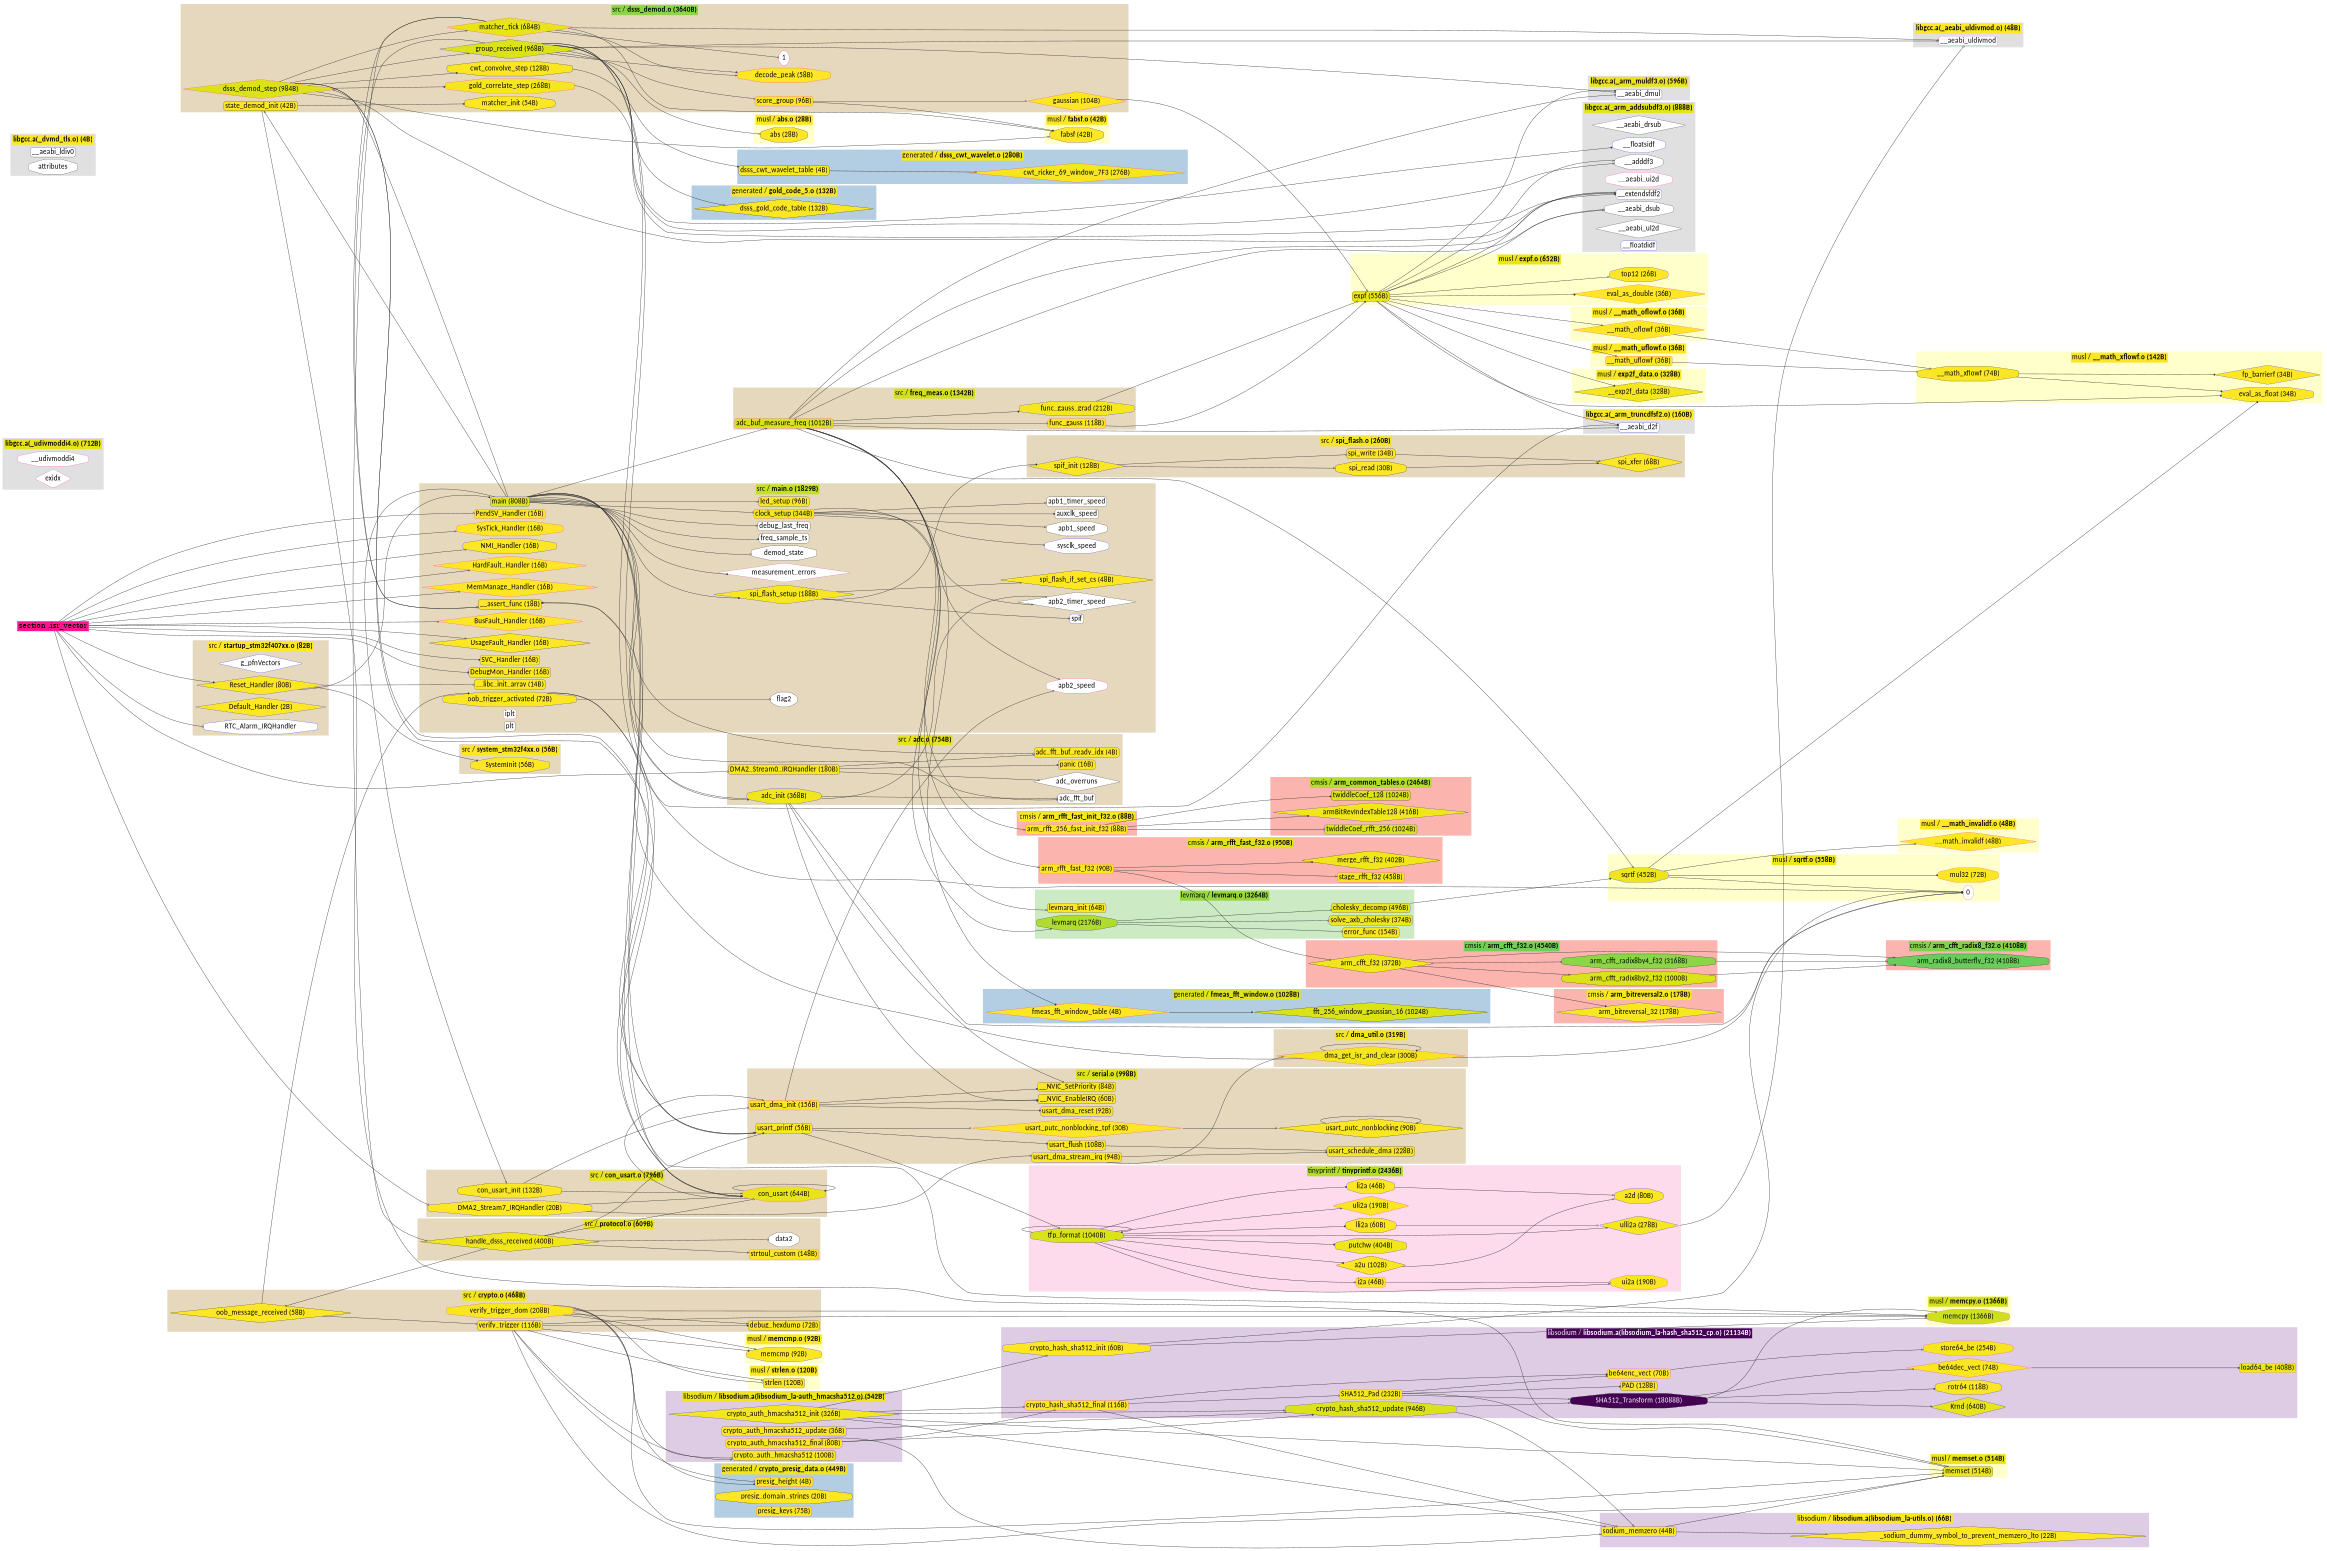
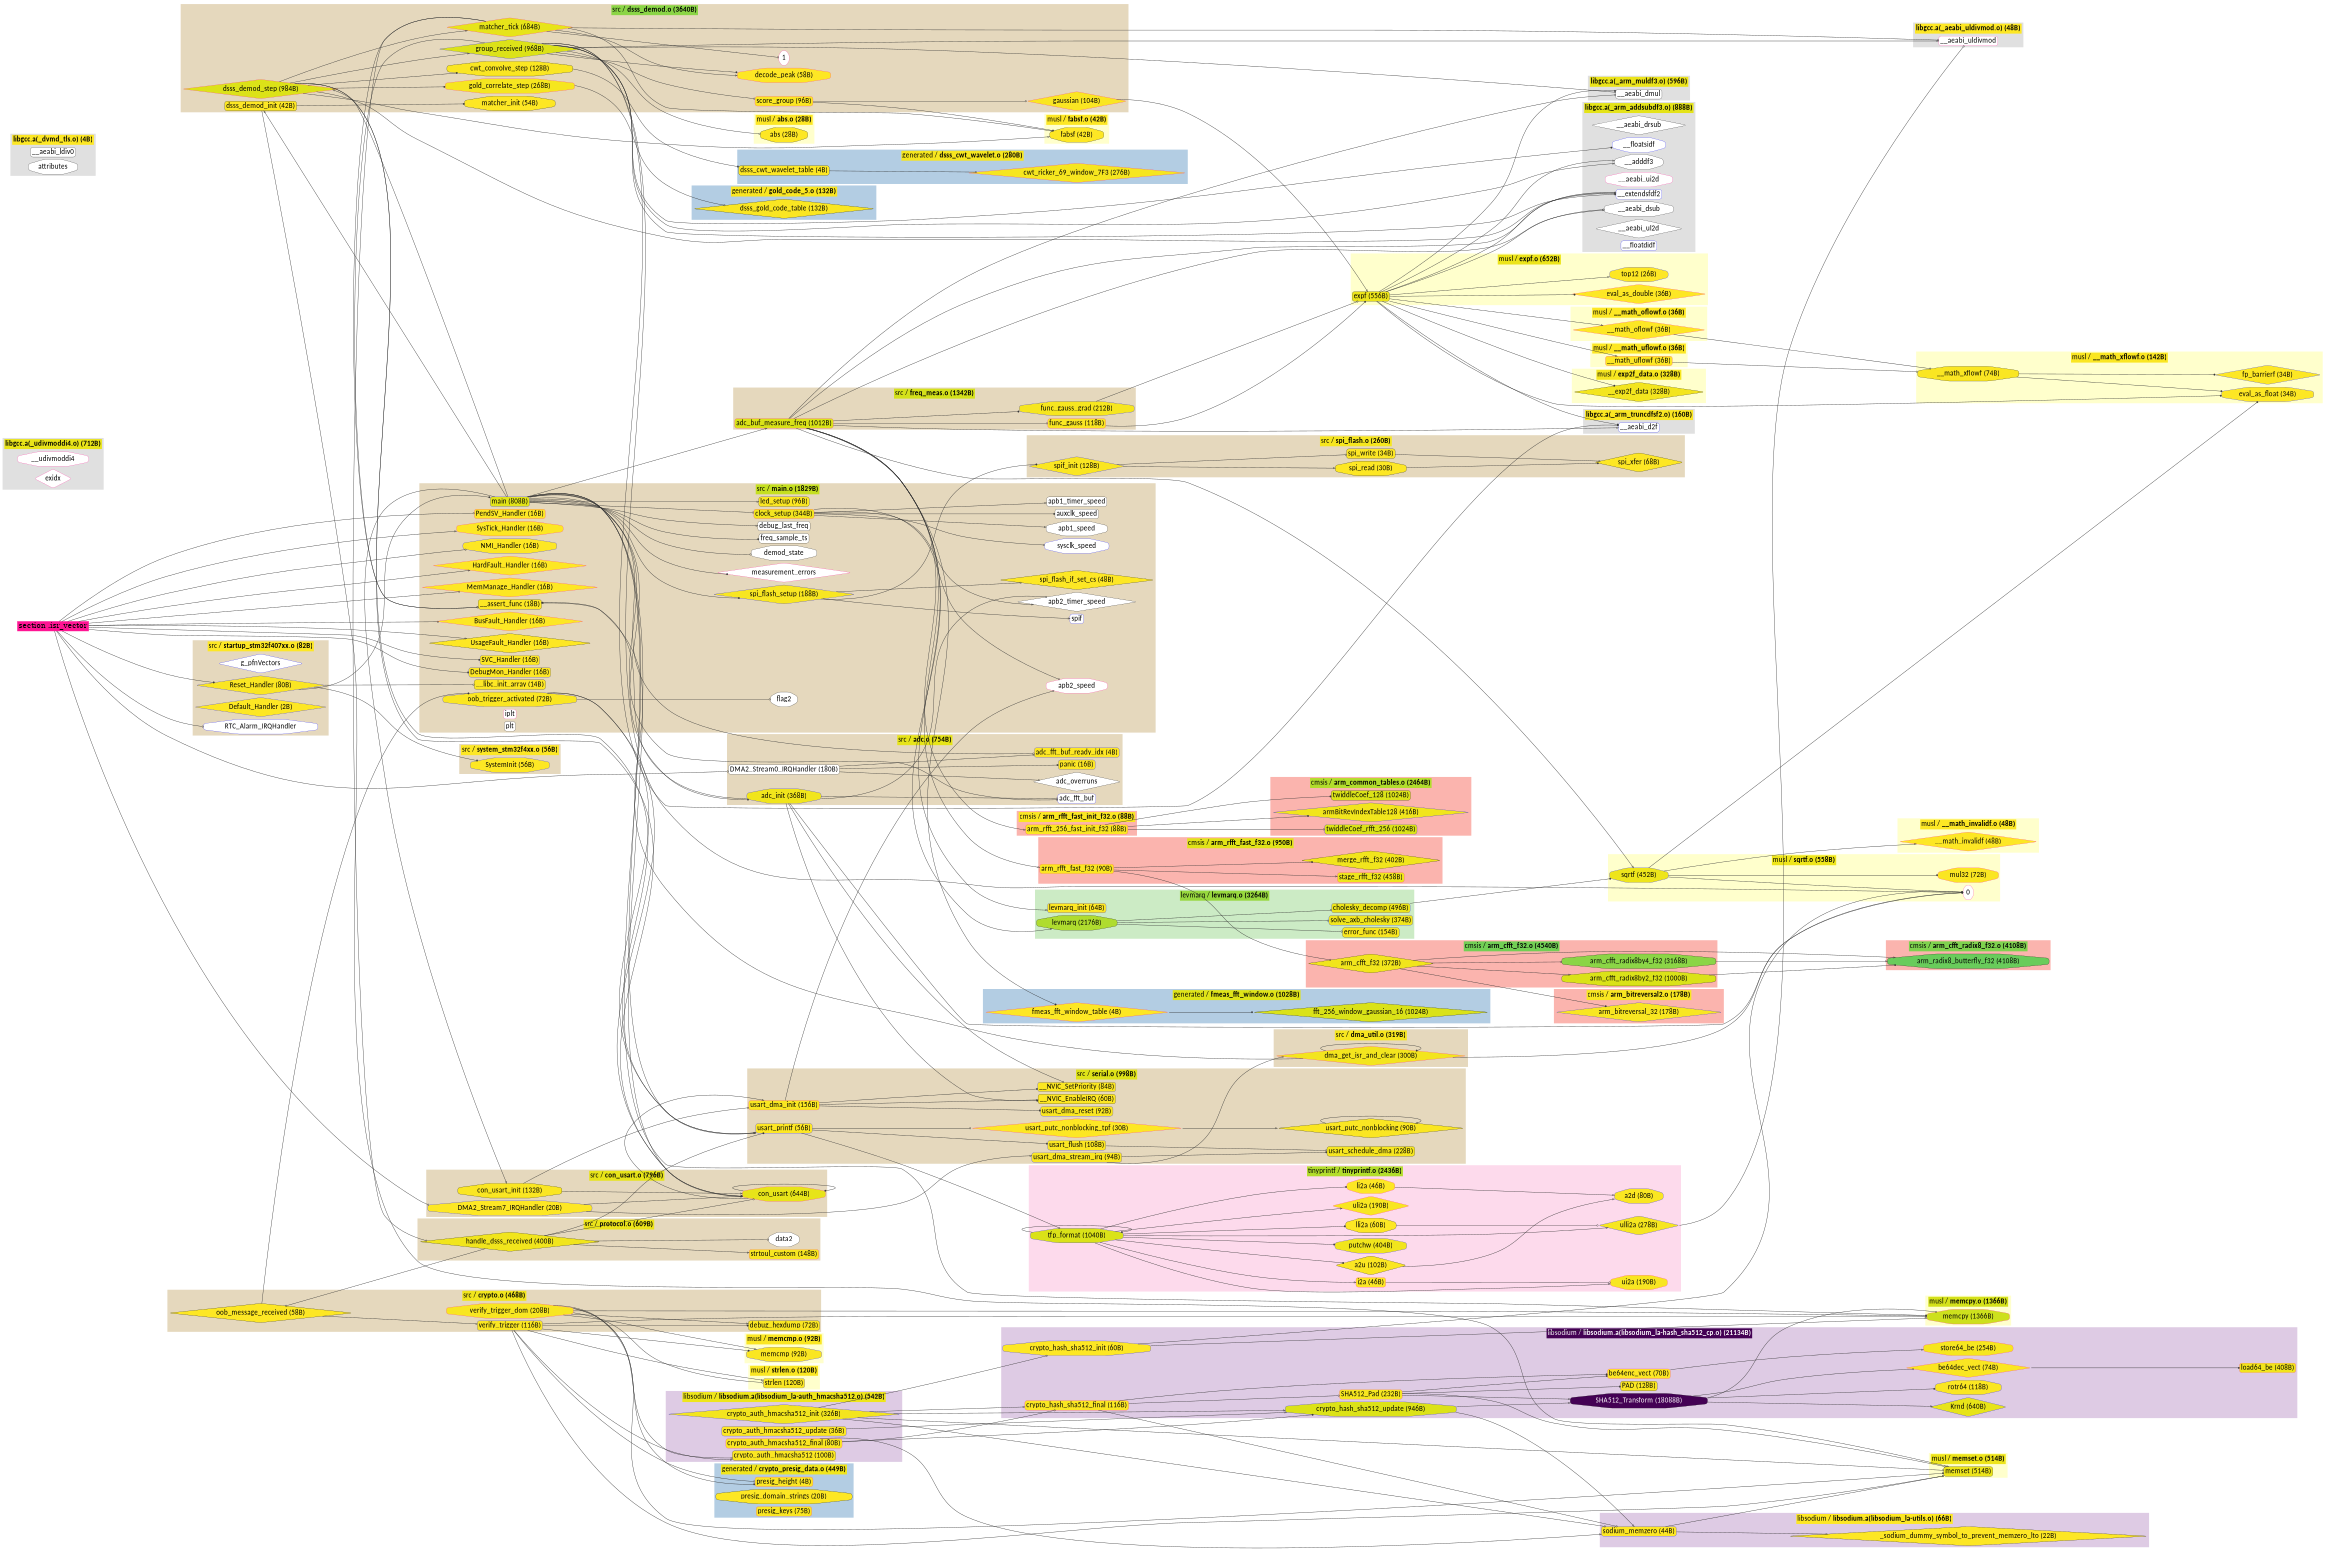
node "state_demod_init (42B)": label "state_demod_init (42B)" -> "dsss_demod_init (42B)"
node "DMA2_Stream0_IRQHandler (180B)": fillcolor #f8e621 -> #ffffff
node "li2a (46B)": color blue -> deeppink
